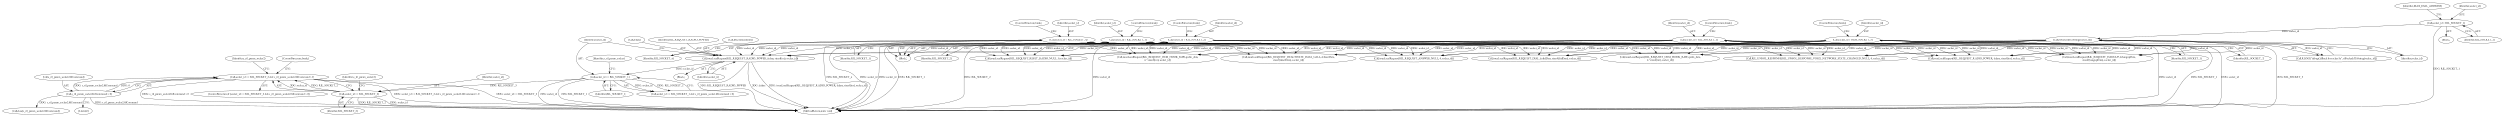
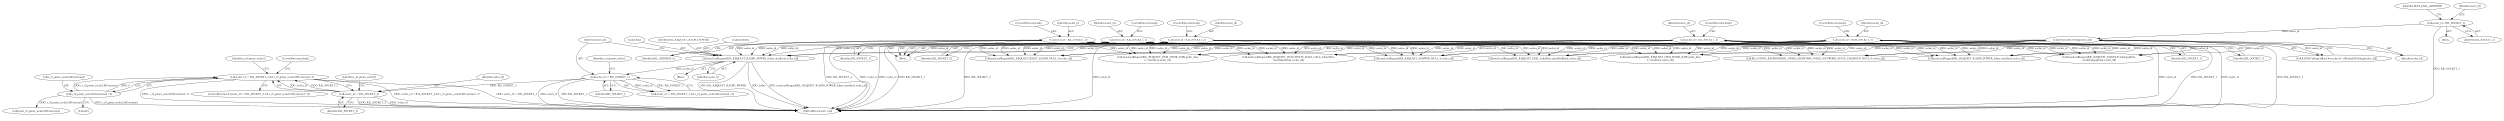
node "(Call,fdCommand(int))": label "(Call,fdCommand(int))" -> "(Call,sizeof(int))"
node "(Identifier,RIL_SOCKET_4)": label "(Identifier,RIL_SOCKET_4)" -> "(Identifier,RIL_ADDRESS_4)"
